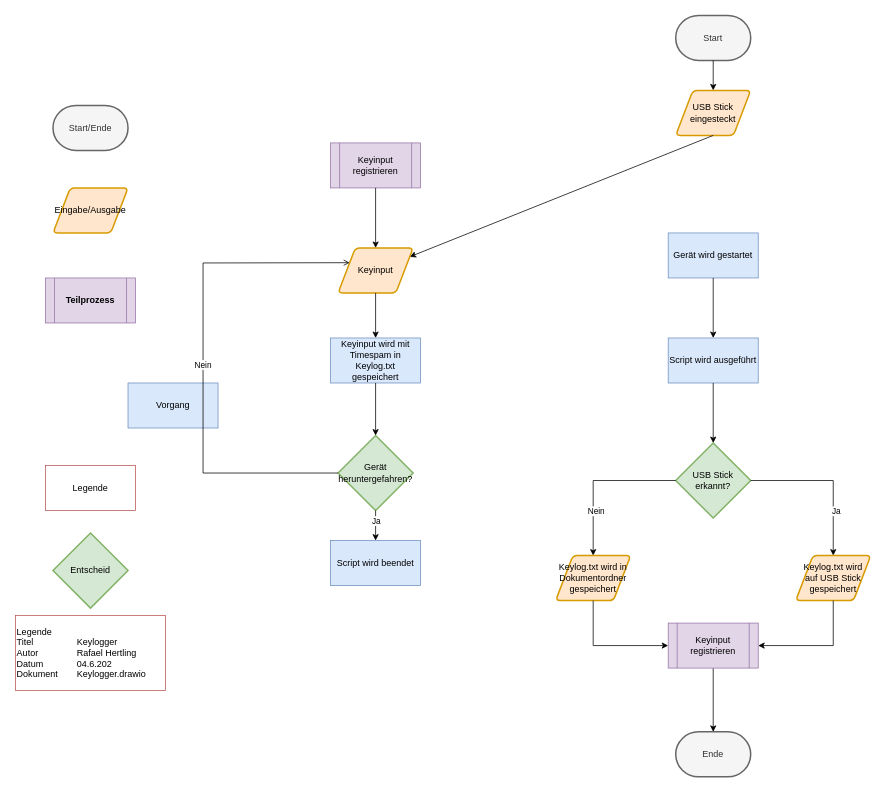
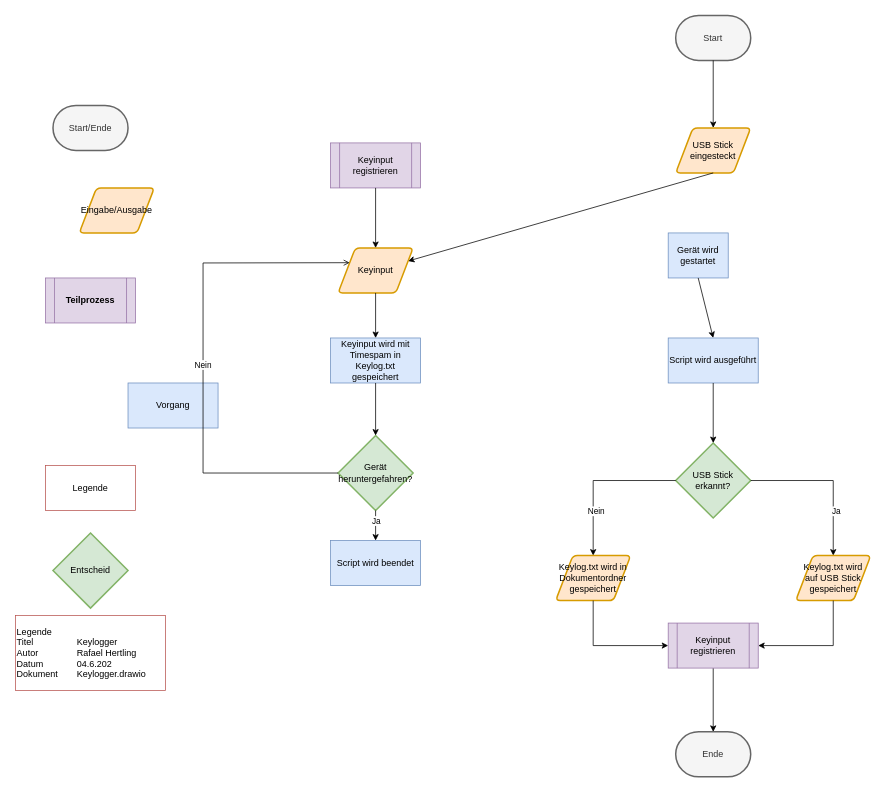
node "USB Stick eingesteckt": moved (713, 113) -> (713, 150)
node "Eingabe/Ausgabe": moved (90, 210) -> (117, 210)
node "Gerät wird gestartet": size 90x45 -> 60x45
